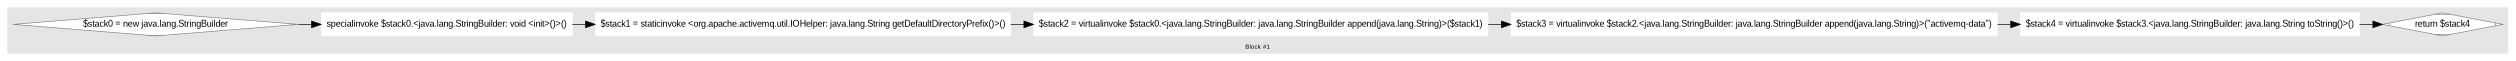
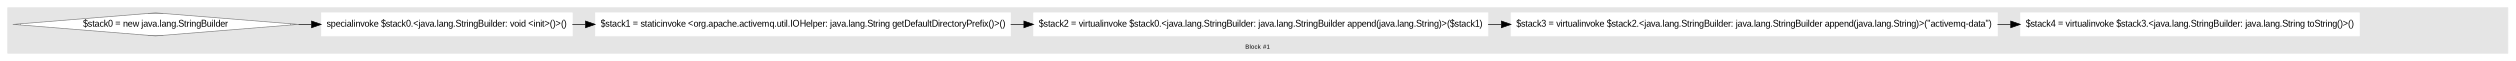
node "return $stack4": removed
